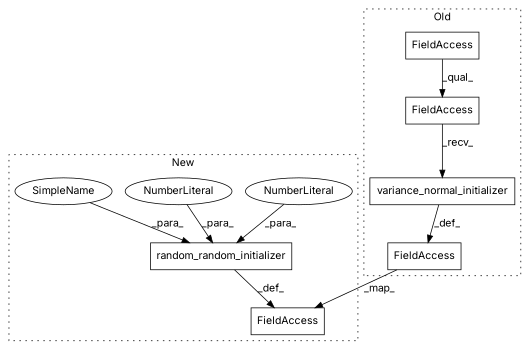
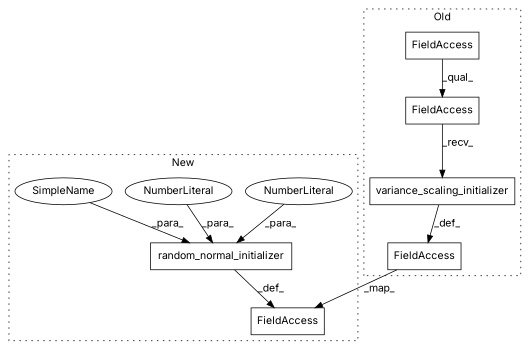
node "variance_normal_initializer": label "variance_normal_initializer" -> "variance_scaling_initializer"
node "random_random_initializer": label "random_random_initializer" -> "random_normal_initializer"
